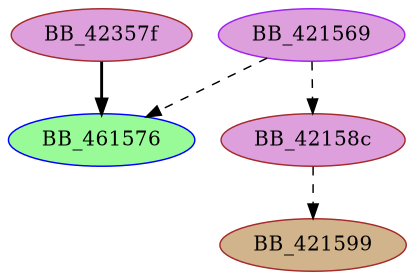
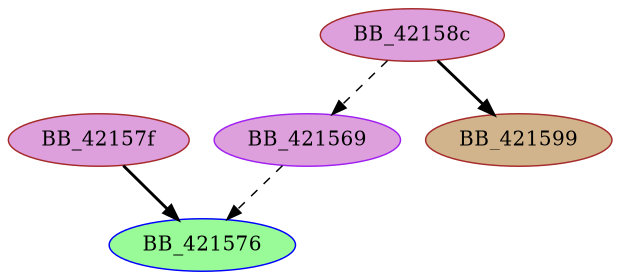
node "BB_42357f": label "BB_42357f" -> "BB_42157f"
edge "BB_421569" -> "BB_42158c": reversed
node "BB_461576": label "BB_461576" -> "BB_421576"
edge "BB_42158c" -> "BB_421599": style dashed -> bold
